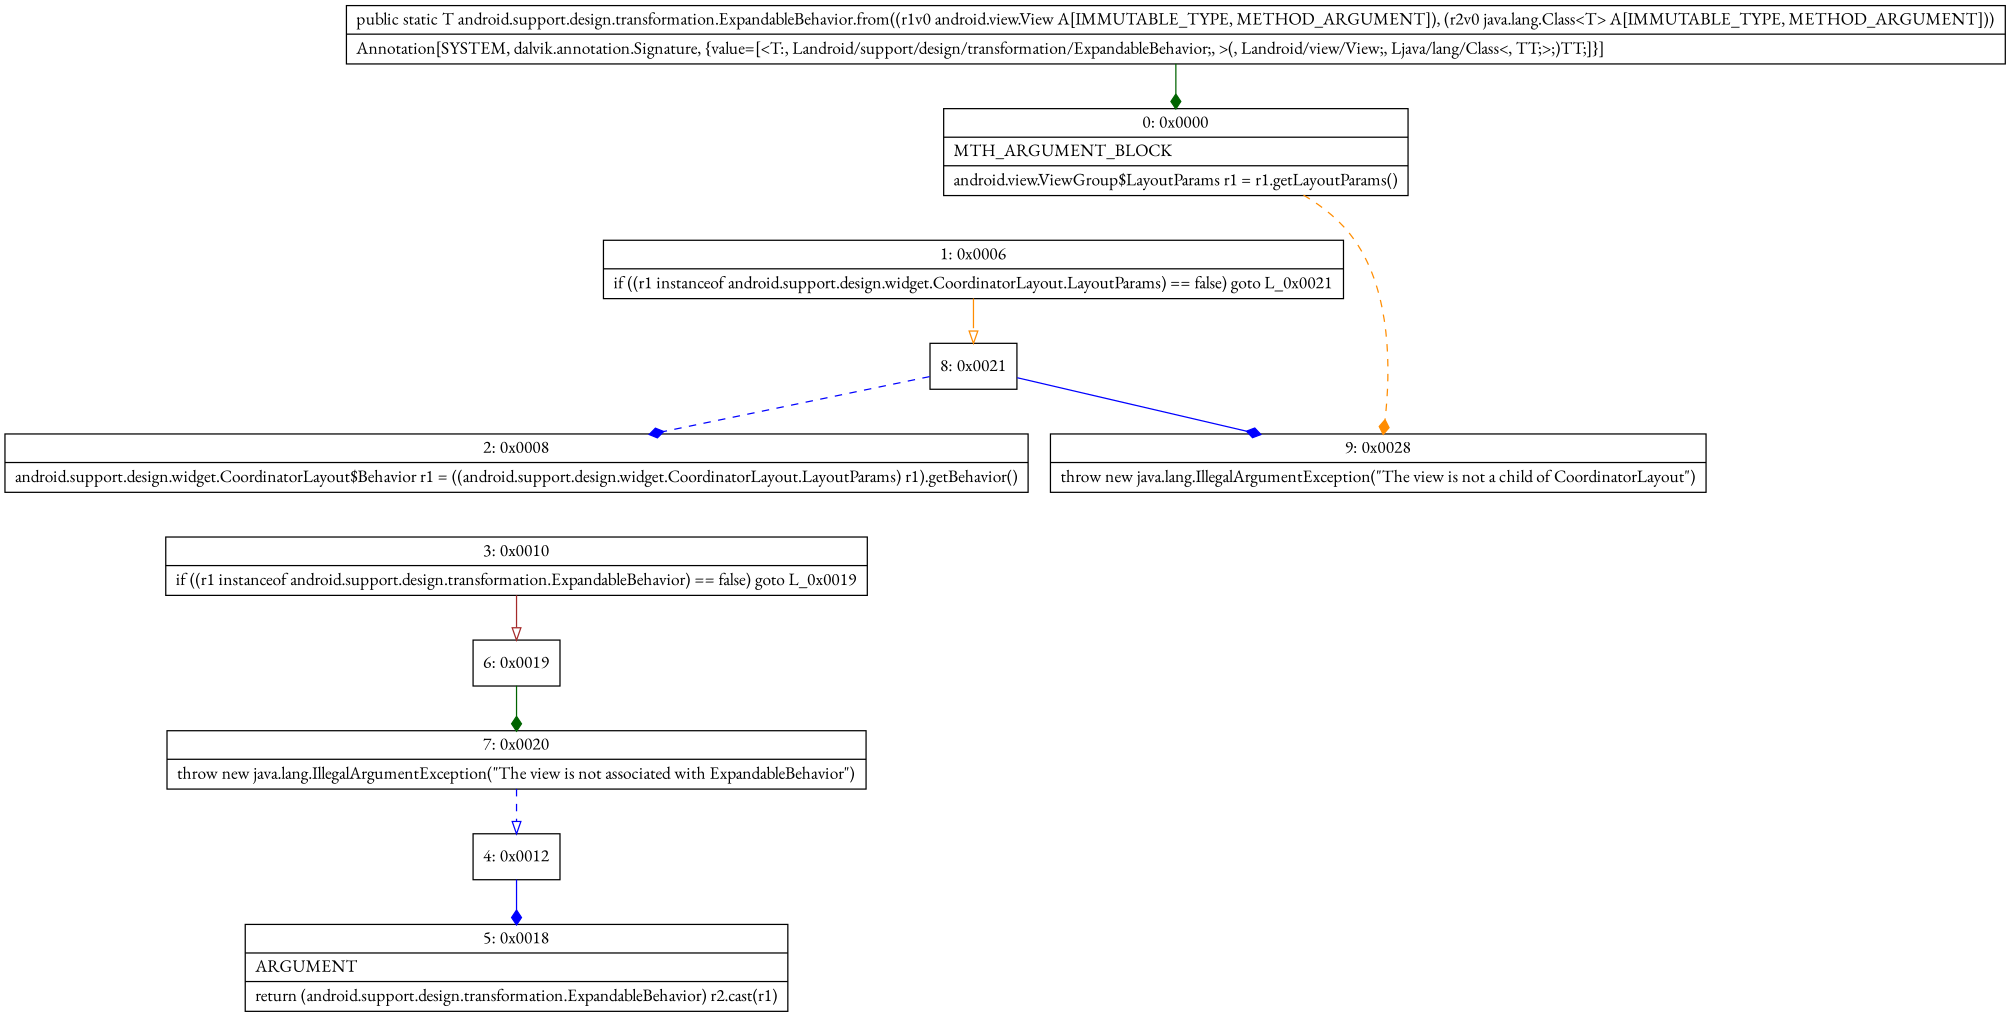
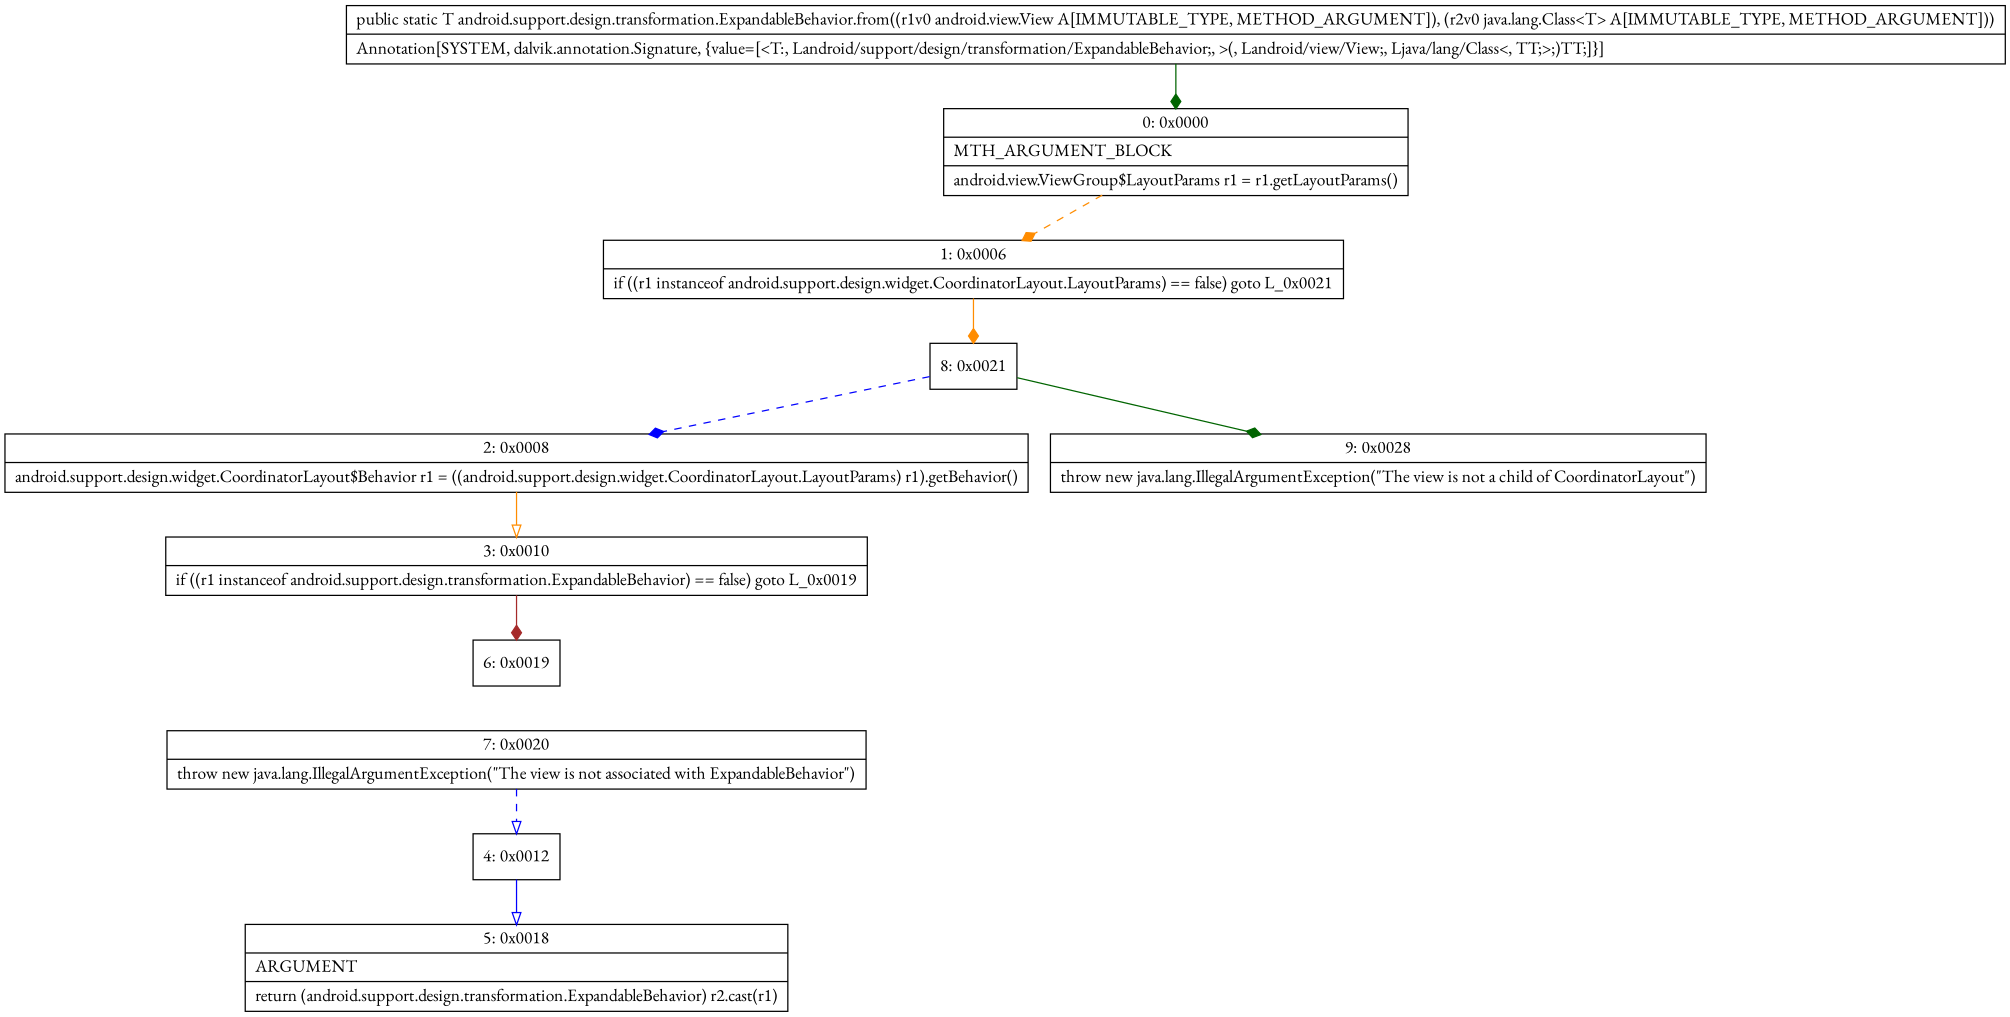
edge "0: 0x0000" -> "9: 0x0028": now "0: 0x0000" -> "1: 0x0006"
edge "1: 0x0006" -> "8: 0x0021": arrowhead onormal -> diamond
edge "8: 0x0021" -> "9: 0x0028": color blue -> darkgreen
edge "2: 0x0008" -> "3: 0x0010": added
edge "3: 0x0010" -> "6: 0x0019": arrowhead onormal -> diamond
edge "6: 0x0019" -> "7: 0x0020": removed
edge "4: 0x0012" -> "5: 0x0018": arrowhead diamond -> onormal
